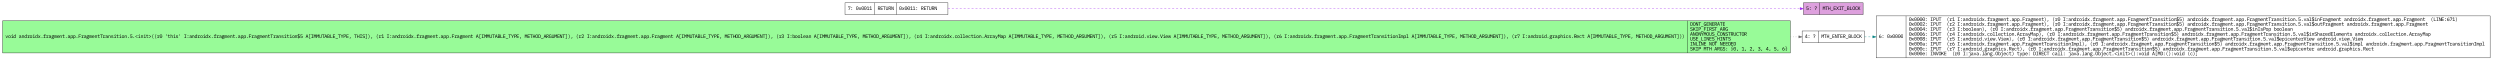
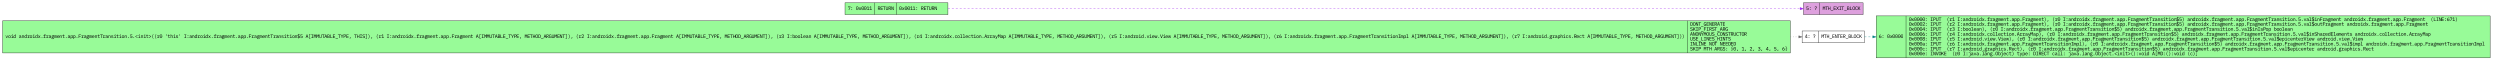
node "7: 0x0011": fillcolor white -> palegreen
node "6: 0x0000": fillcolor white -> palegreen
